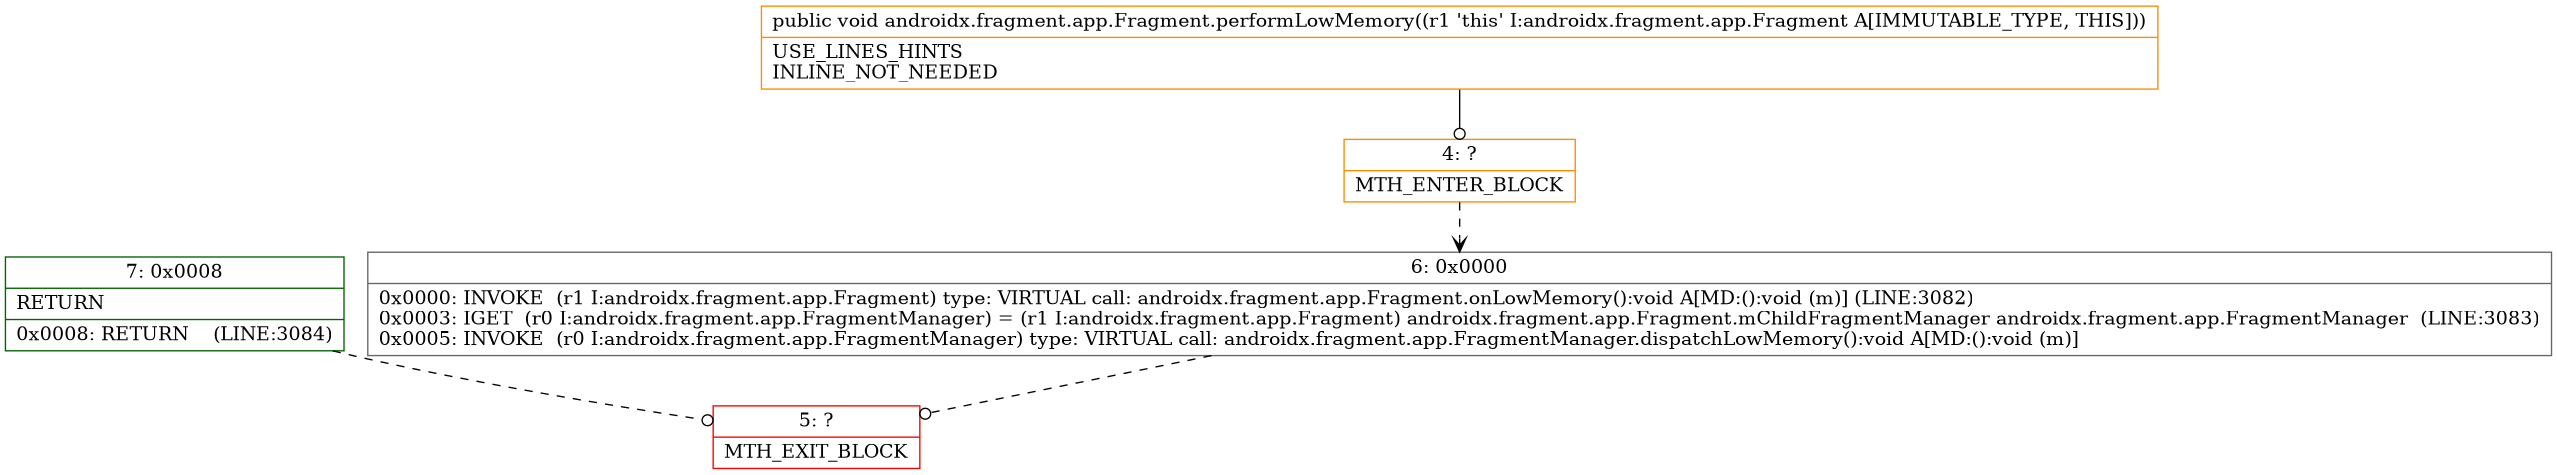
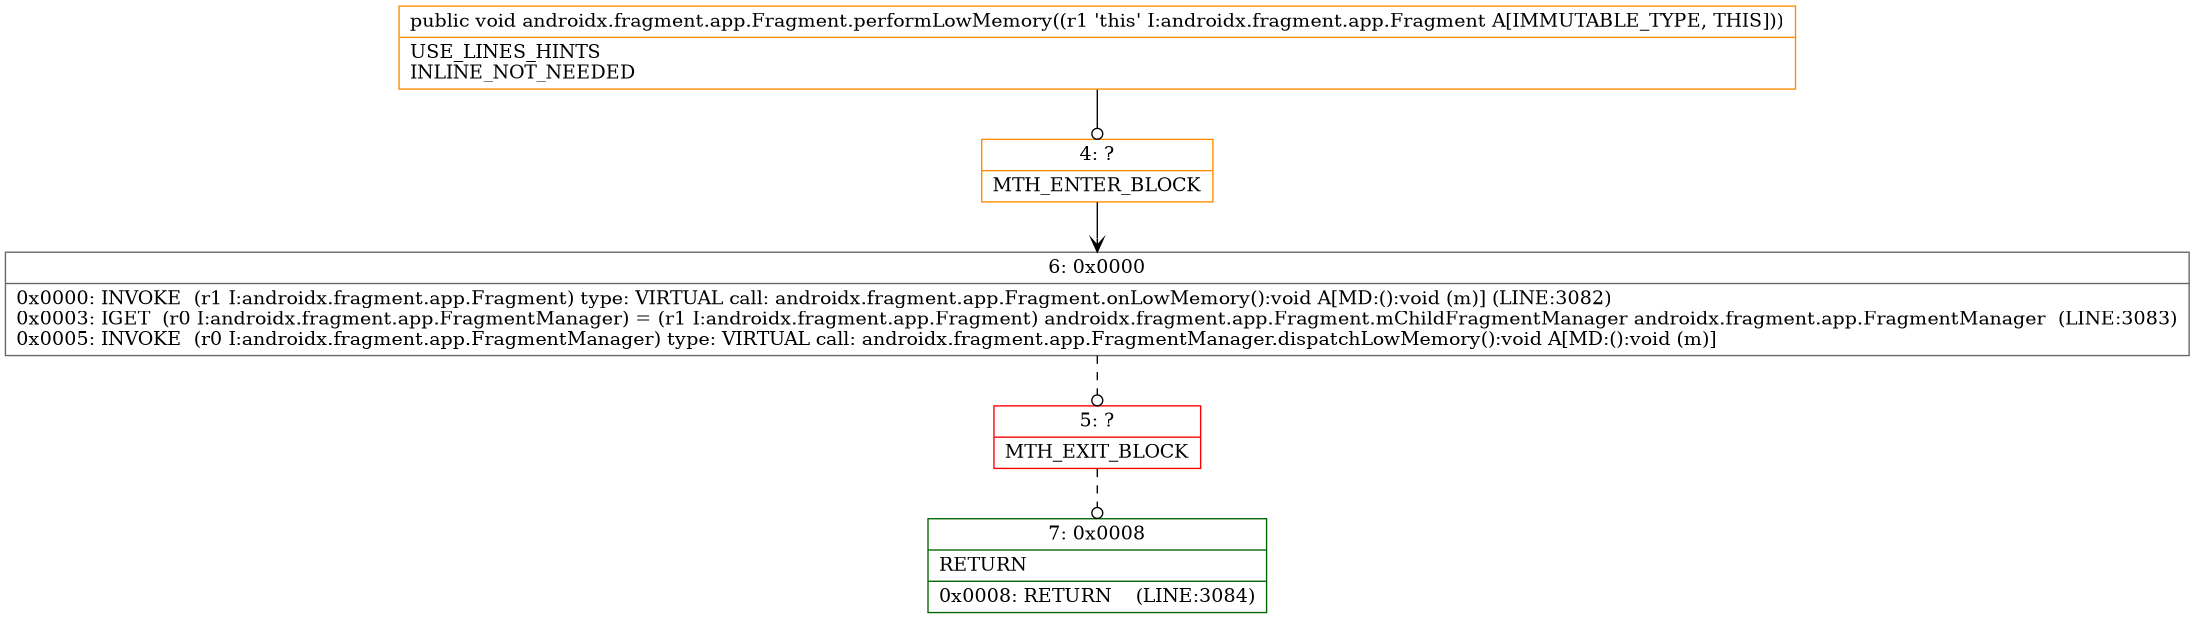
edge "4: ?" -> "6: 0x0000": style dashed -> solid
edge "7: 0x0008" -> "5: ?": reversed
